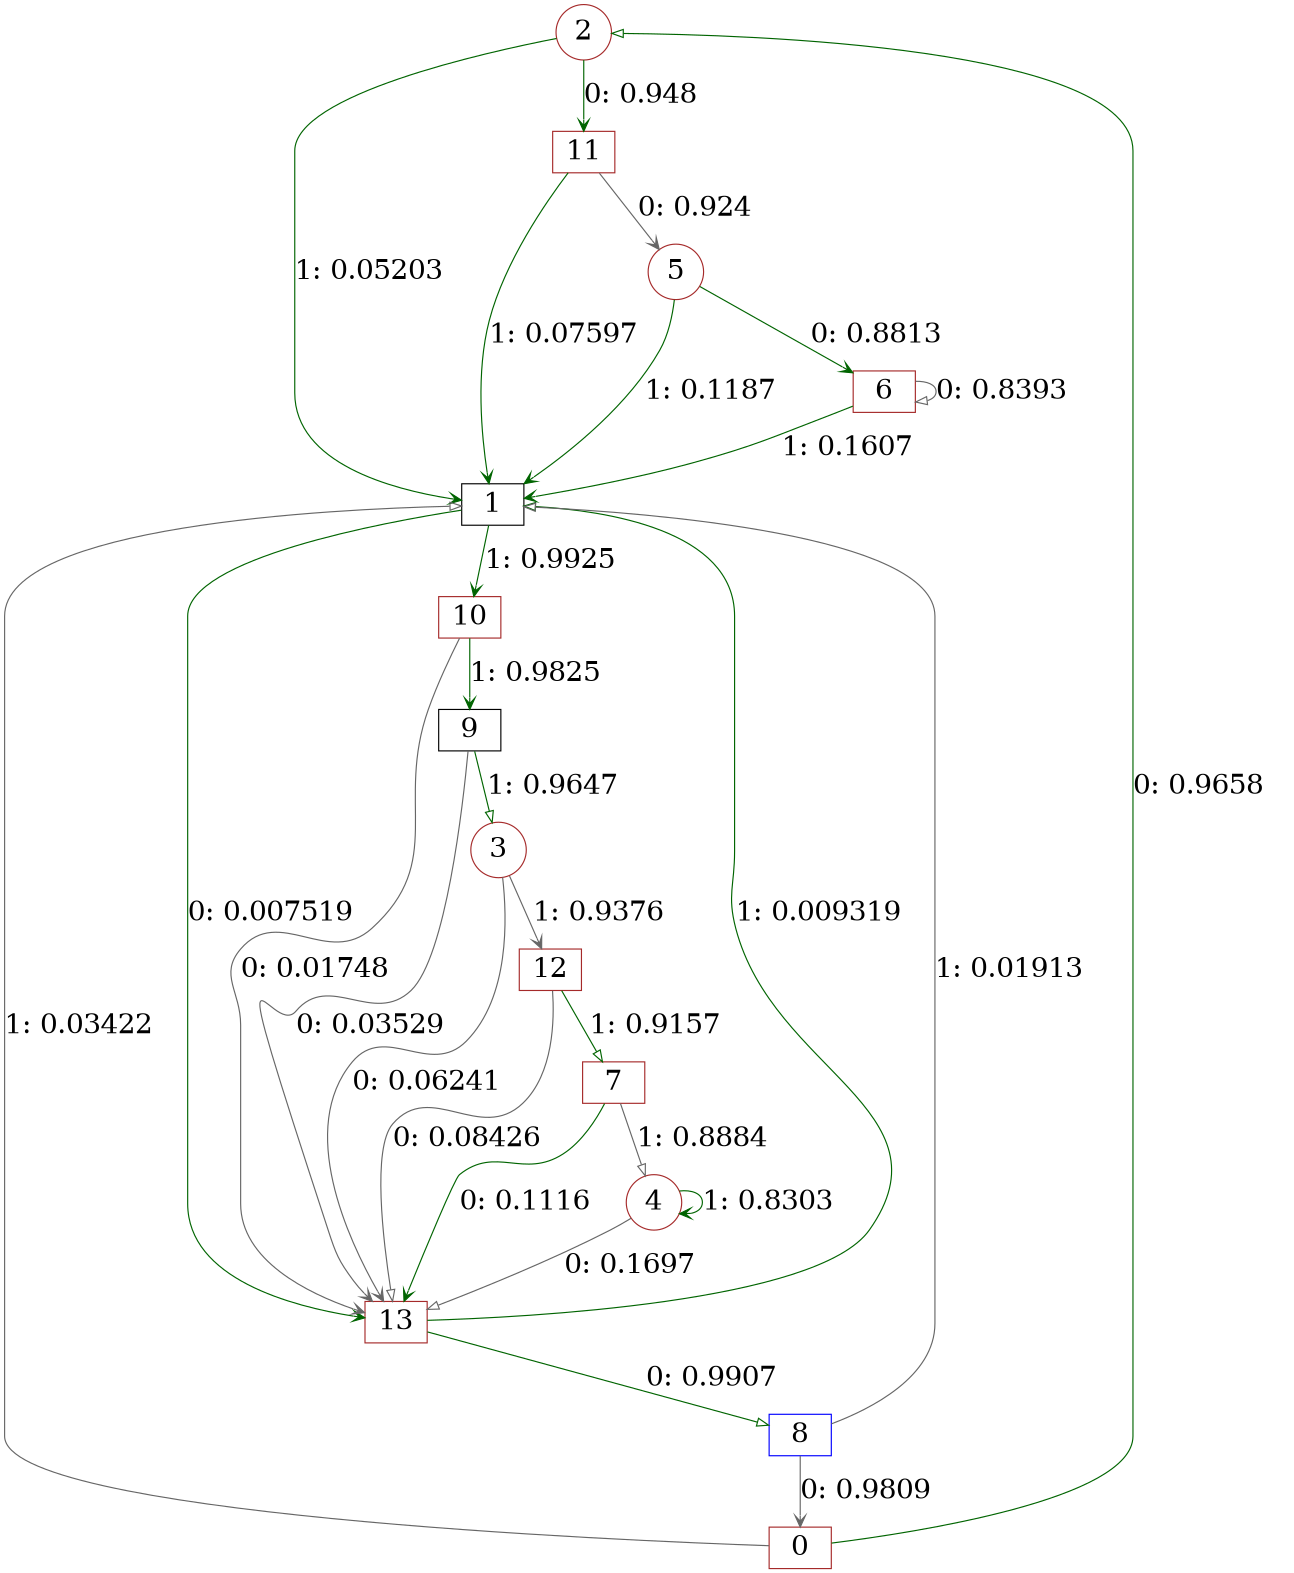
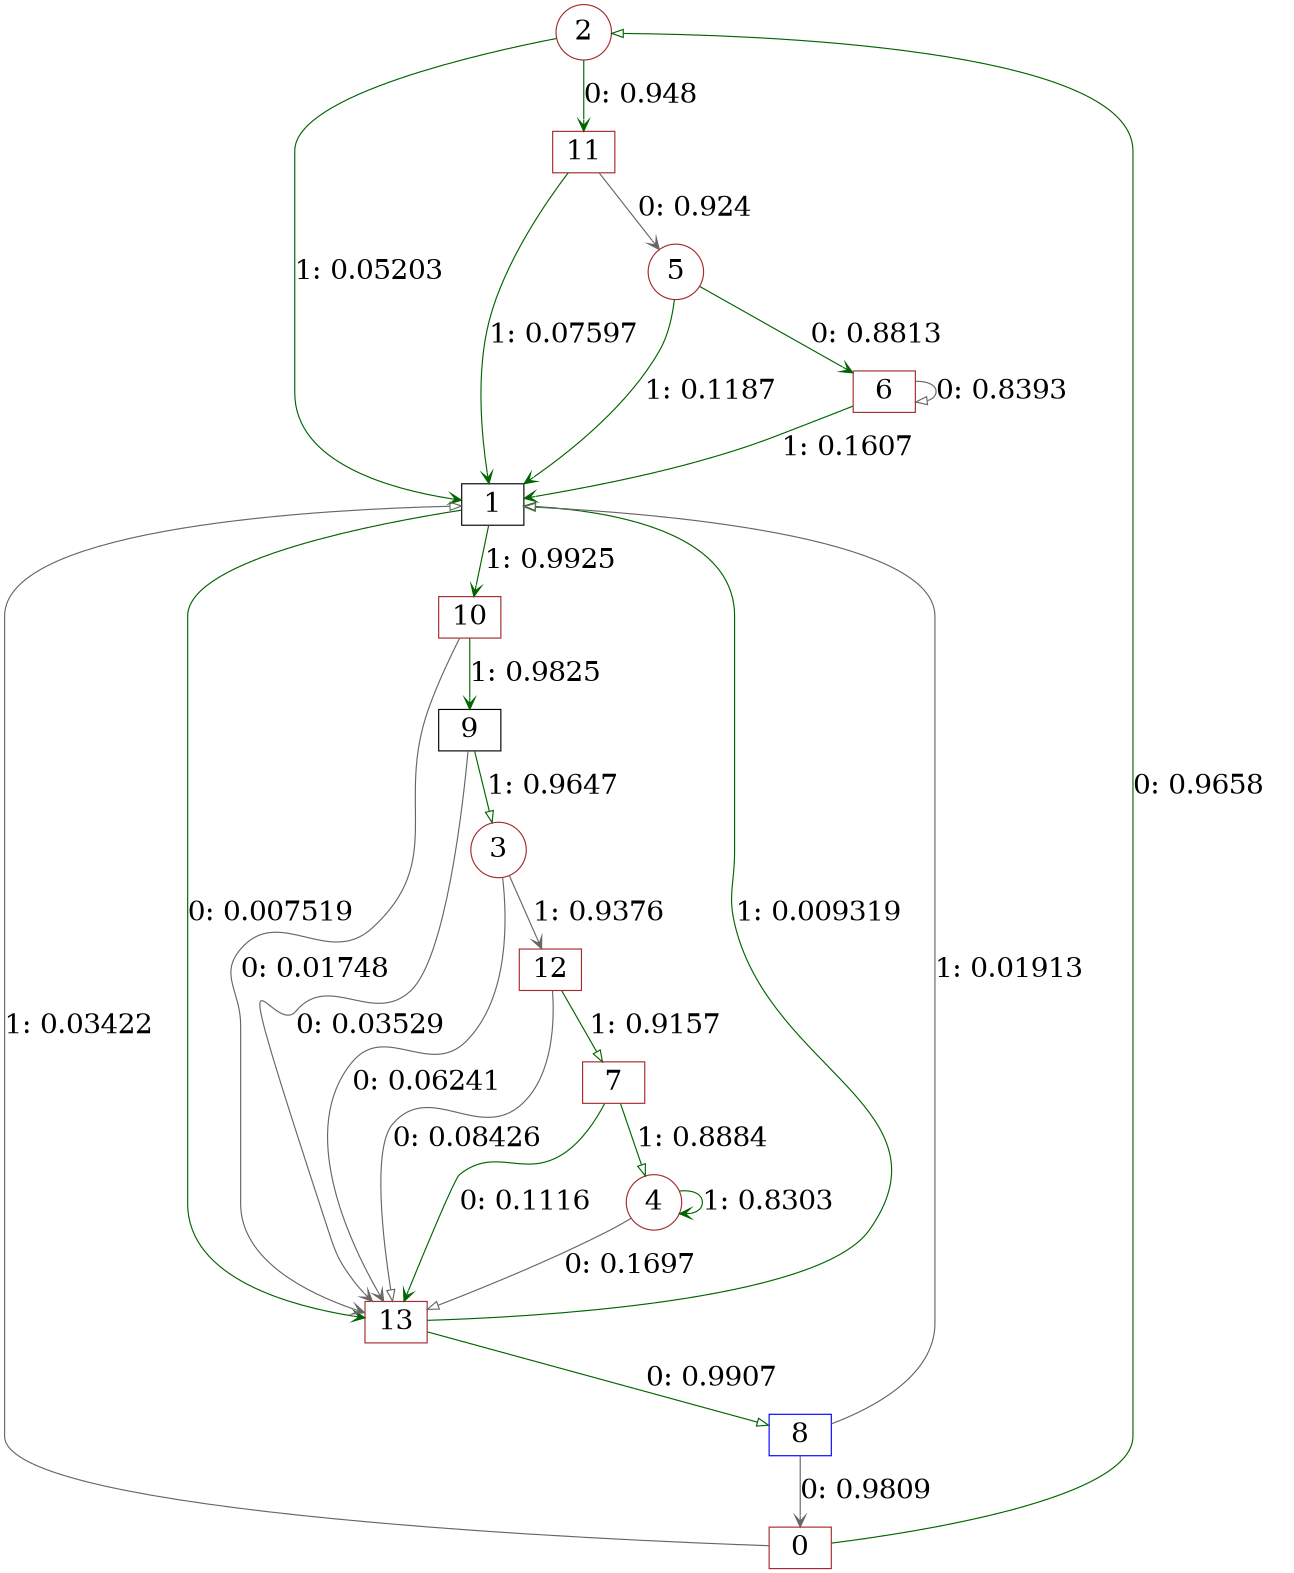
edge "7" -> "4": color gray40 -> darkgreen
